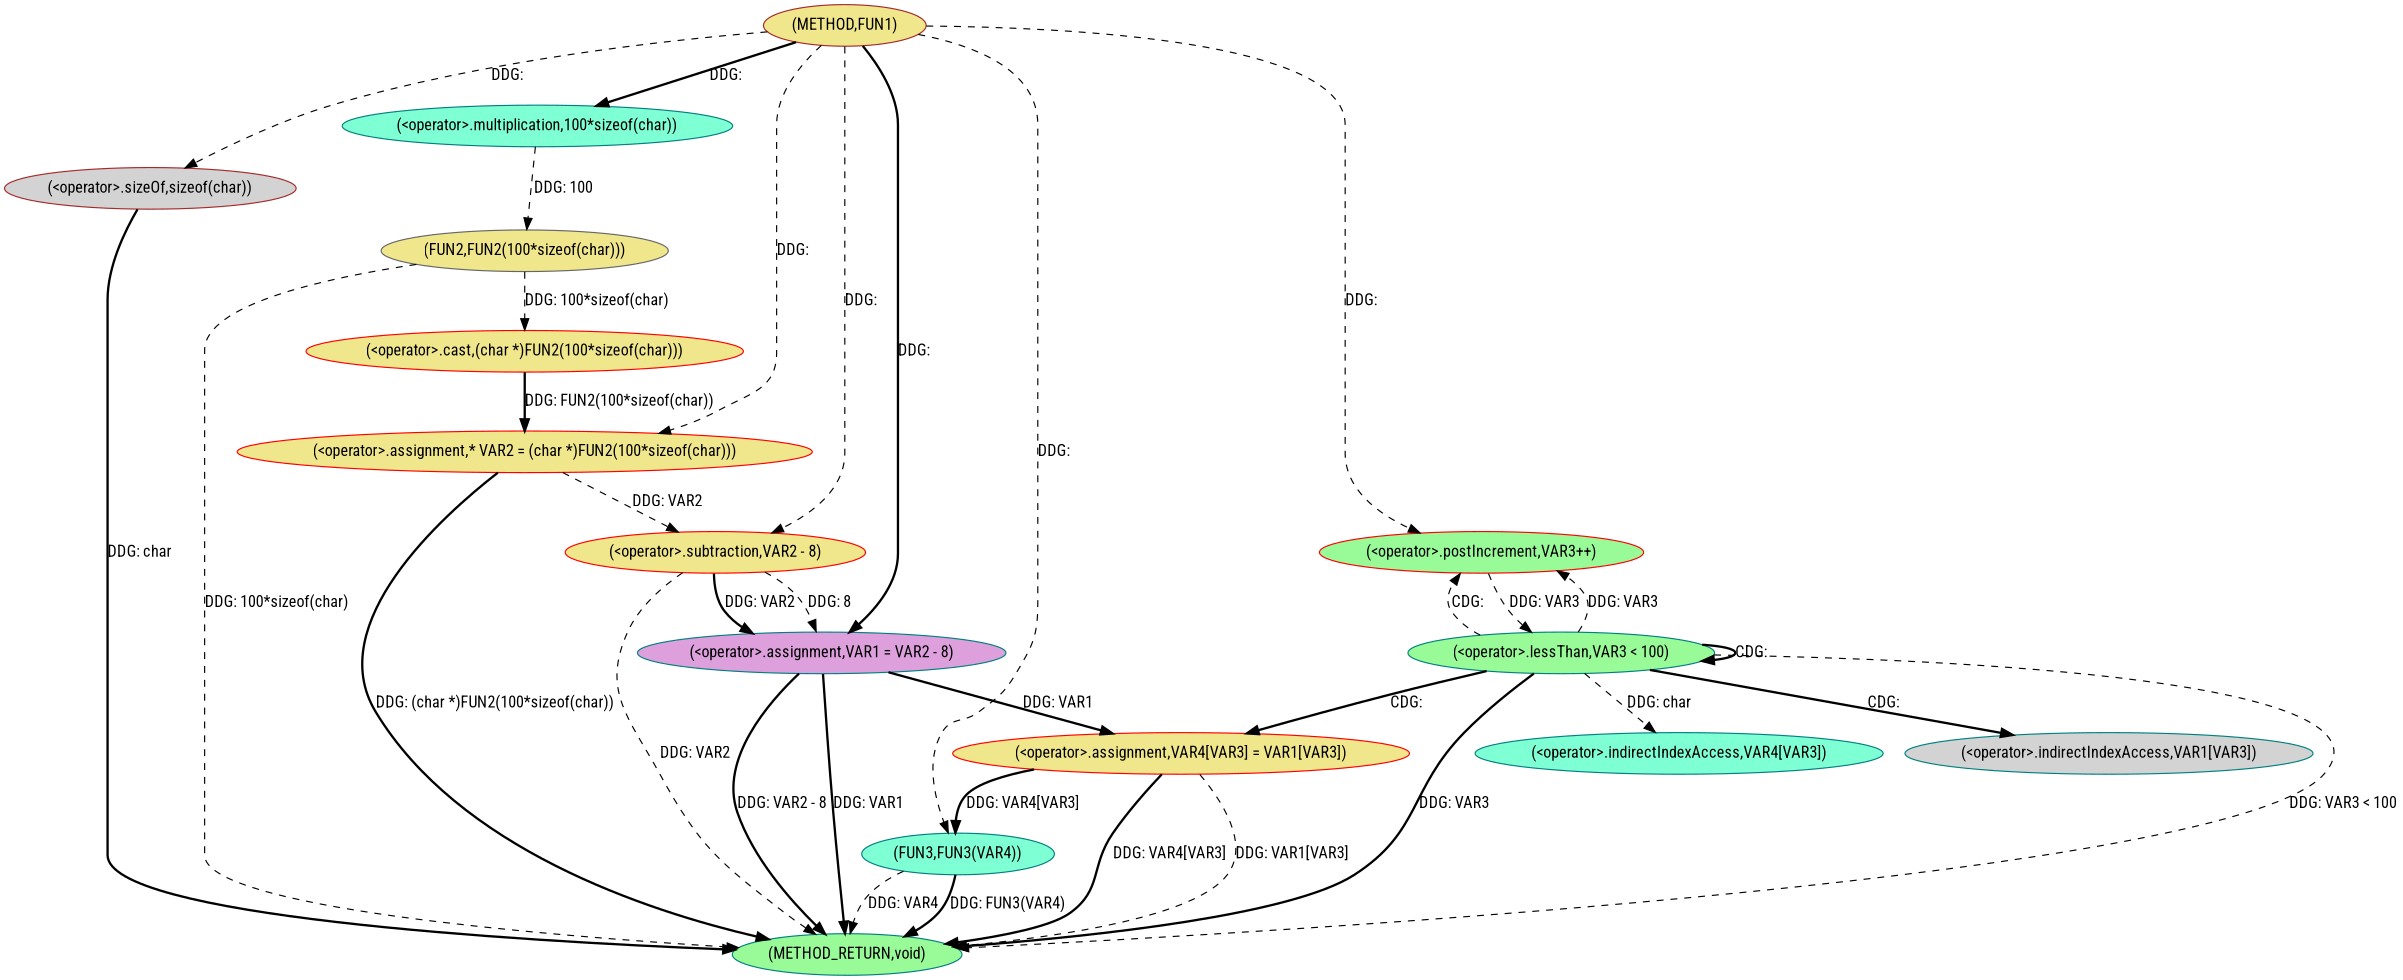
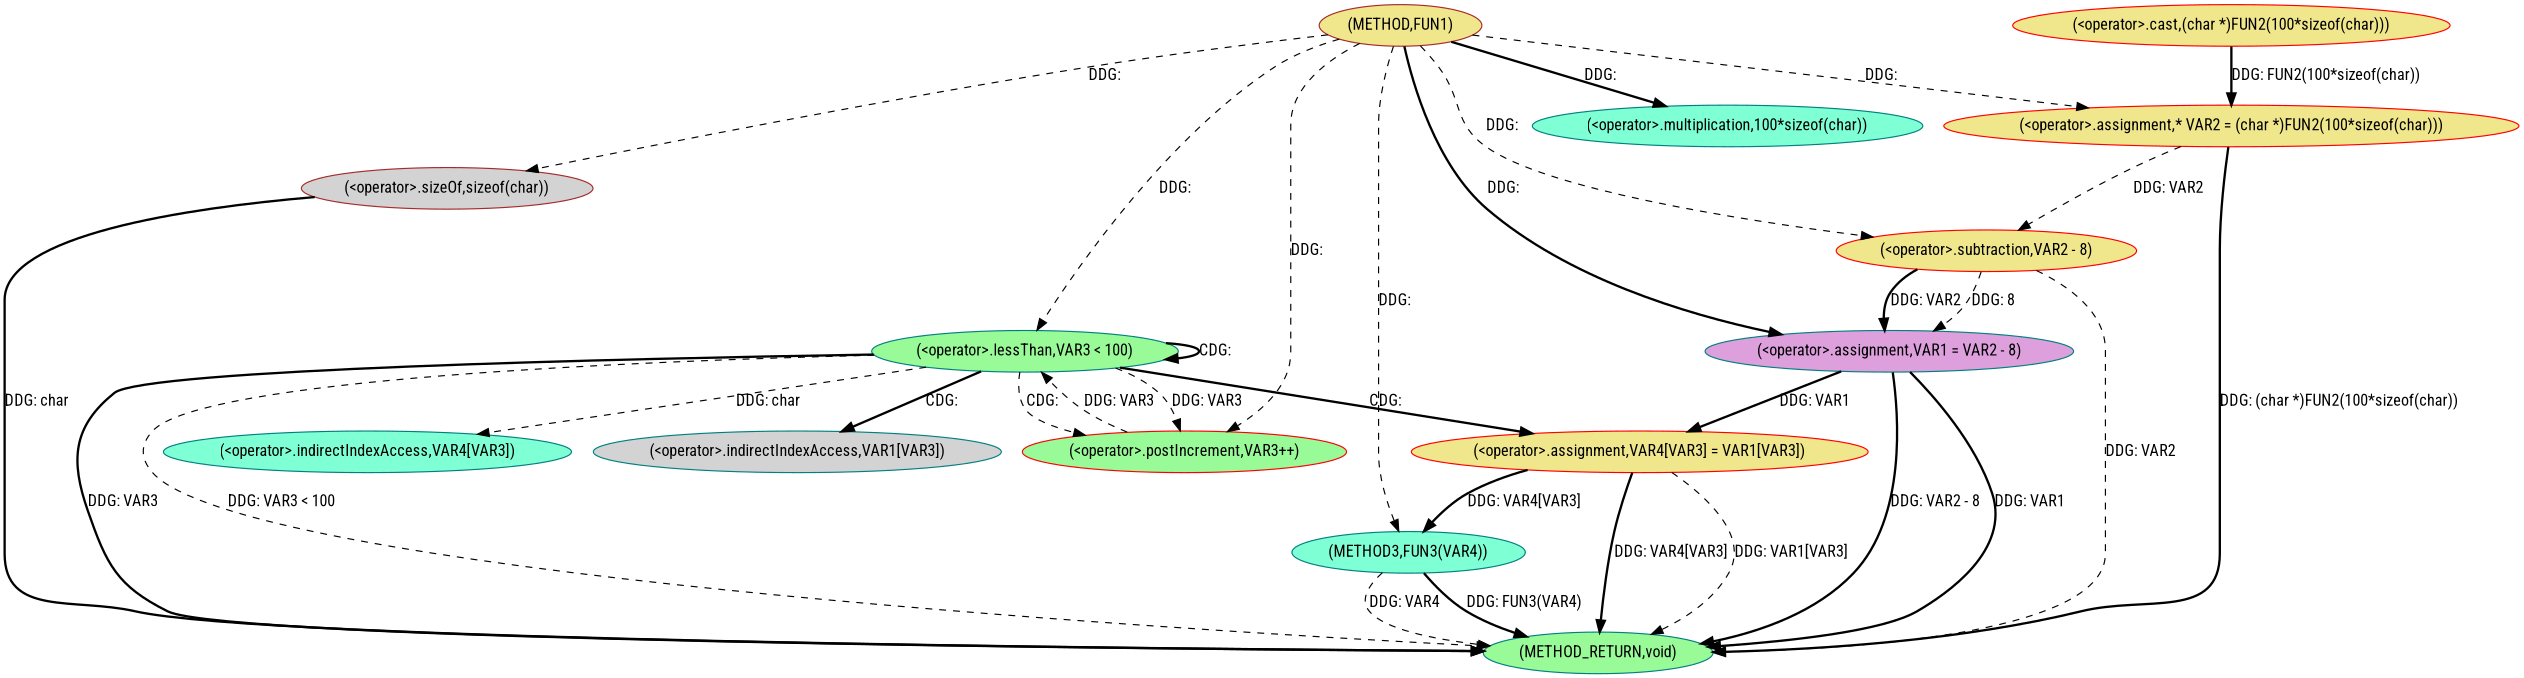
edge "(METHOD,FUN1)" -> "(<operator>.lessThan,VAR3 < 100)": added, label "DDG:"
node "(FUN2,FUN2(100*sizeof(char)))": removed
node "(FUN3,FUN3(VAR4))": label "(FUN3,FUN3(VAR4))" -> "(METHOD3,FUN3(VAR4))"
